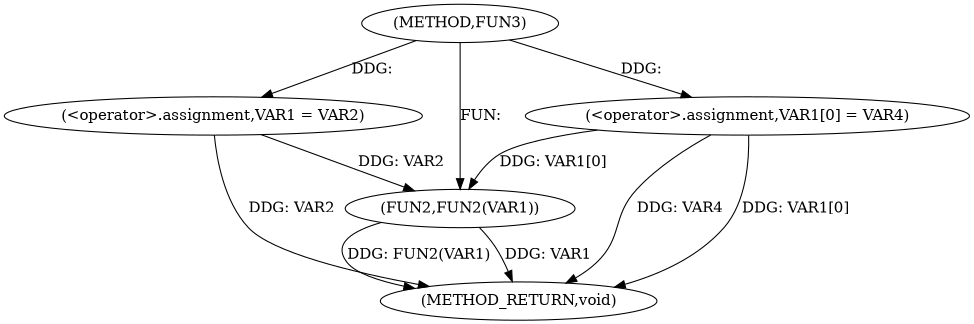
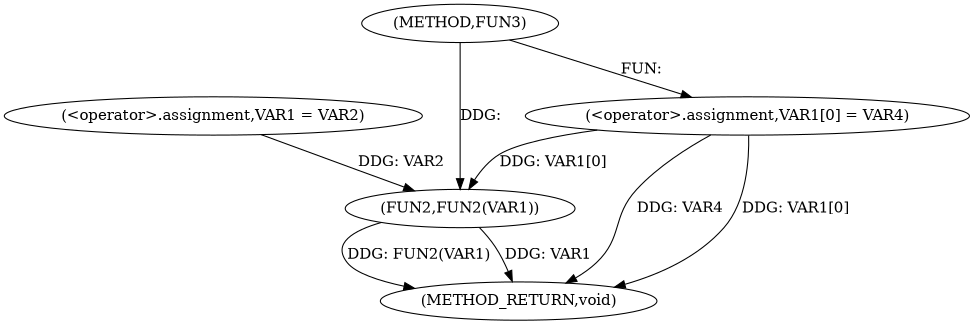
edge "(METHOD,FUN3)" -> "(<operator>.assignment,VAR1 = VAR2)": removed, label "DDG:"
edge "(METHOD,FUN3)" -> "(<operator>.assignment,VAR1[0] = VAR4)": label "DDG: " -> "FUN: "
edge "(METHOD,FUN3)" -> "(FUN2,FUN2(VAR1))": label "FUN: " -> "DDG: "
edge "(<operator>.assignment,VAR1 = VAR2)" -> "(METHOD_RETURN,void)": removed, label "DDG: VAR2"
